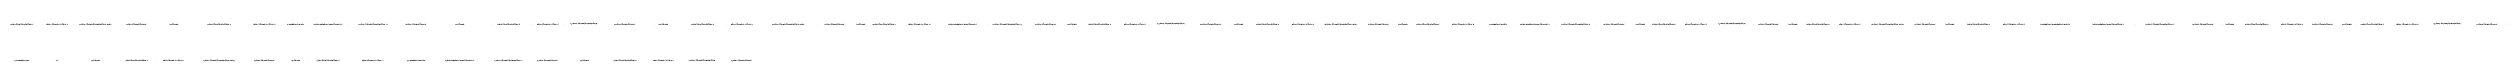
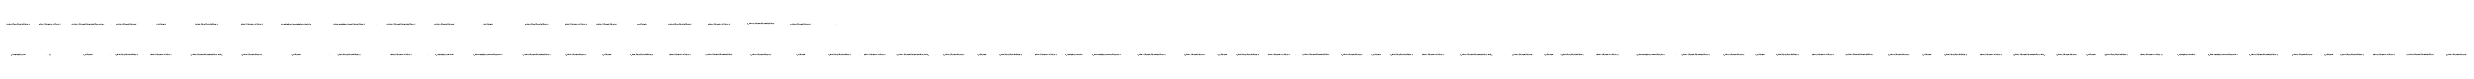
node "$r41 = new java.lang.StringBuilder": removed
node "$r11 = new java.lang.StringBuilder": added
